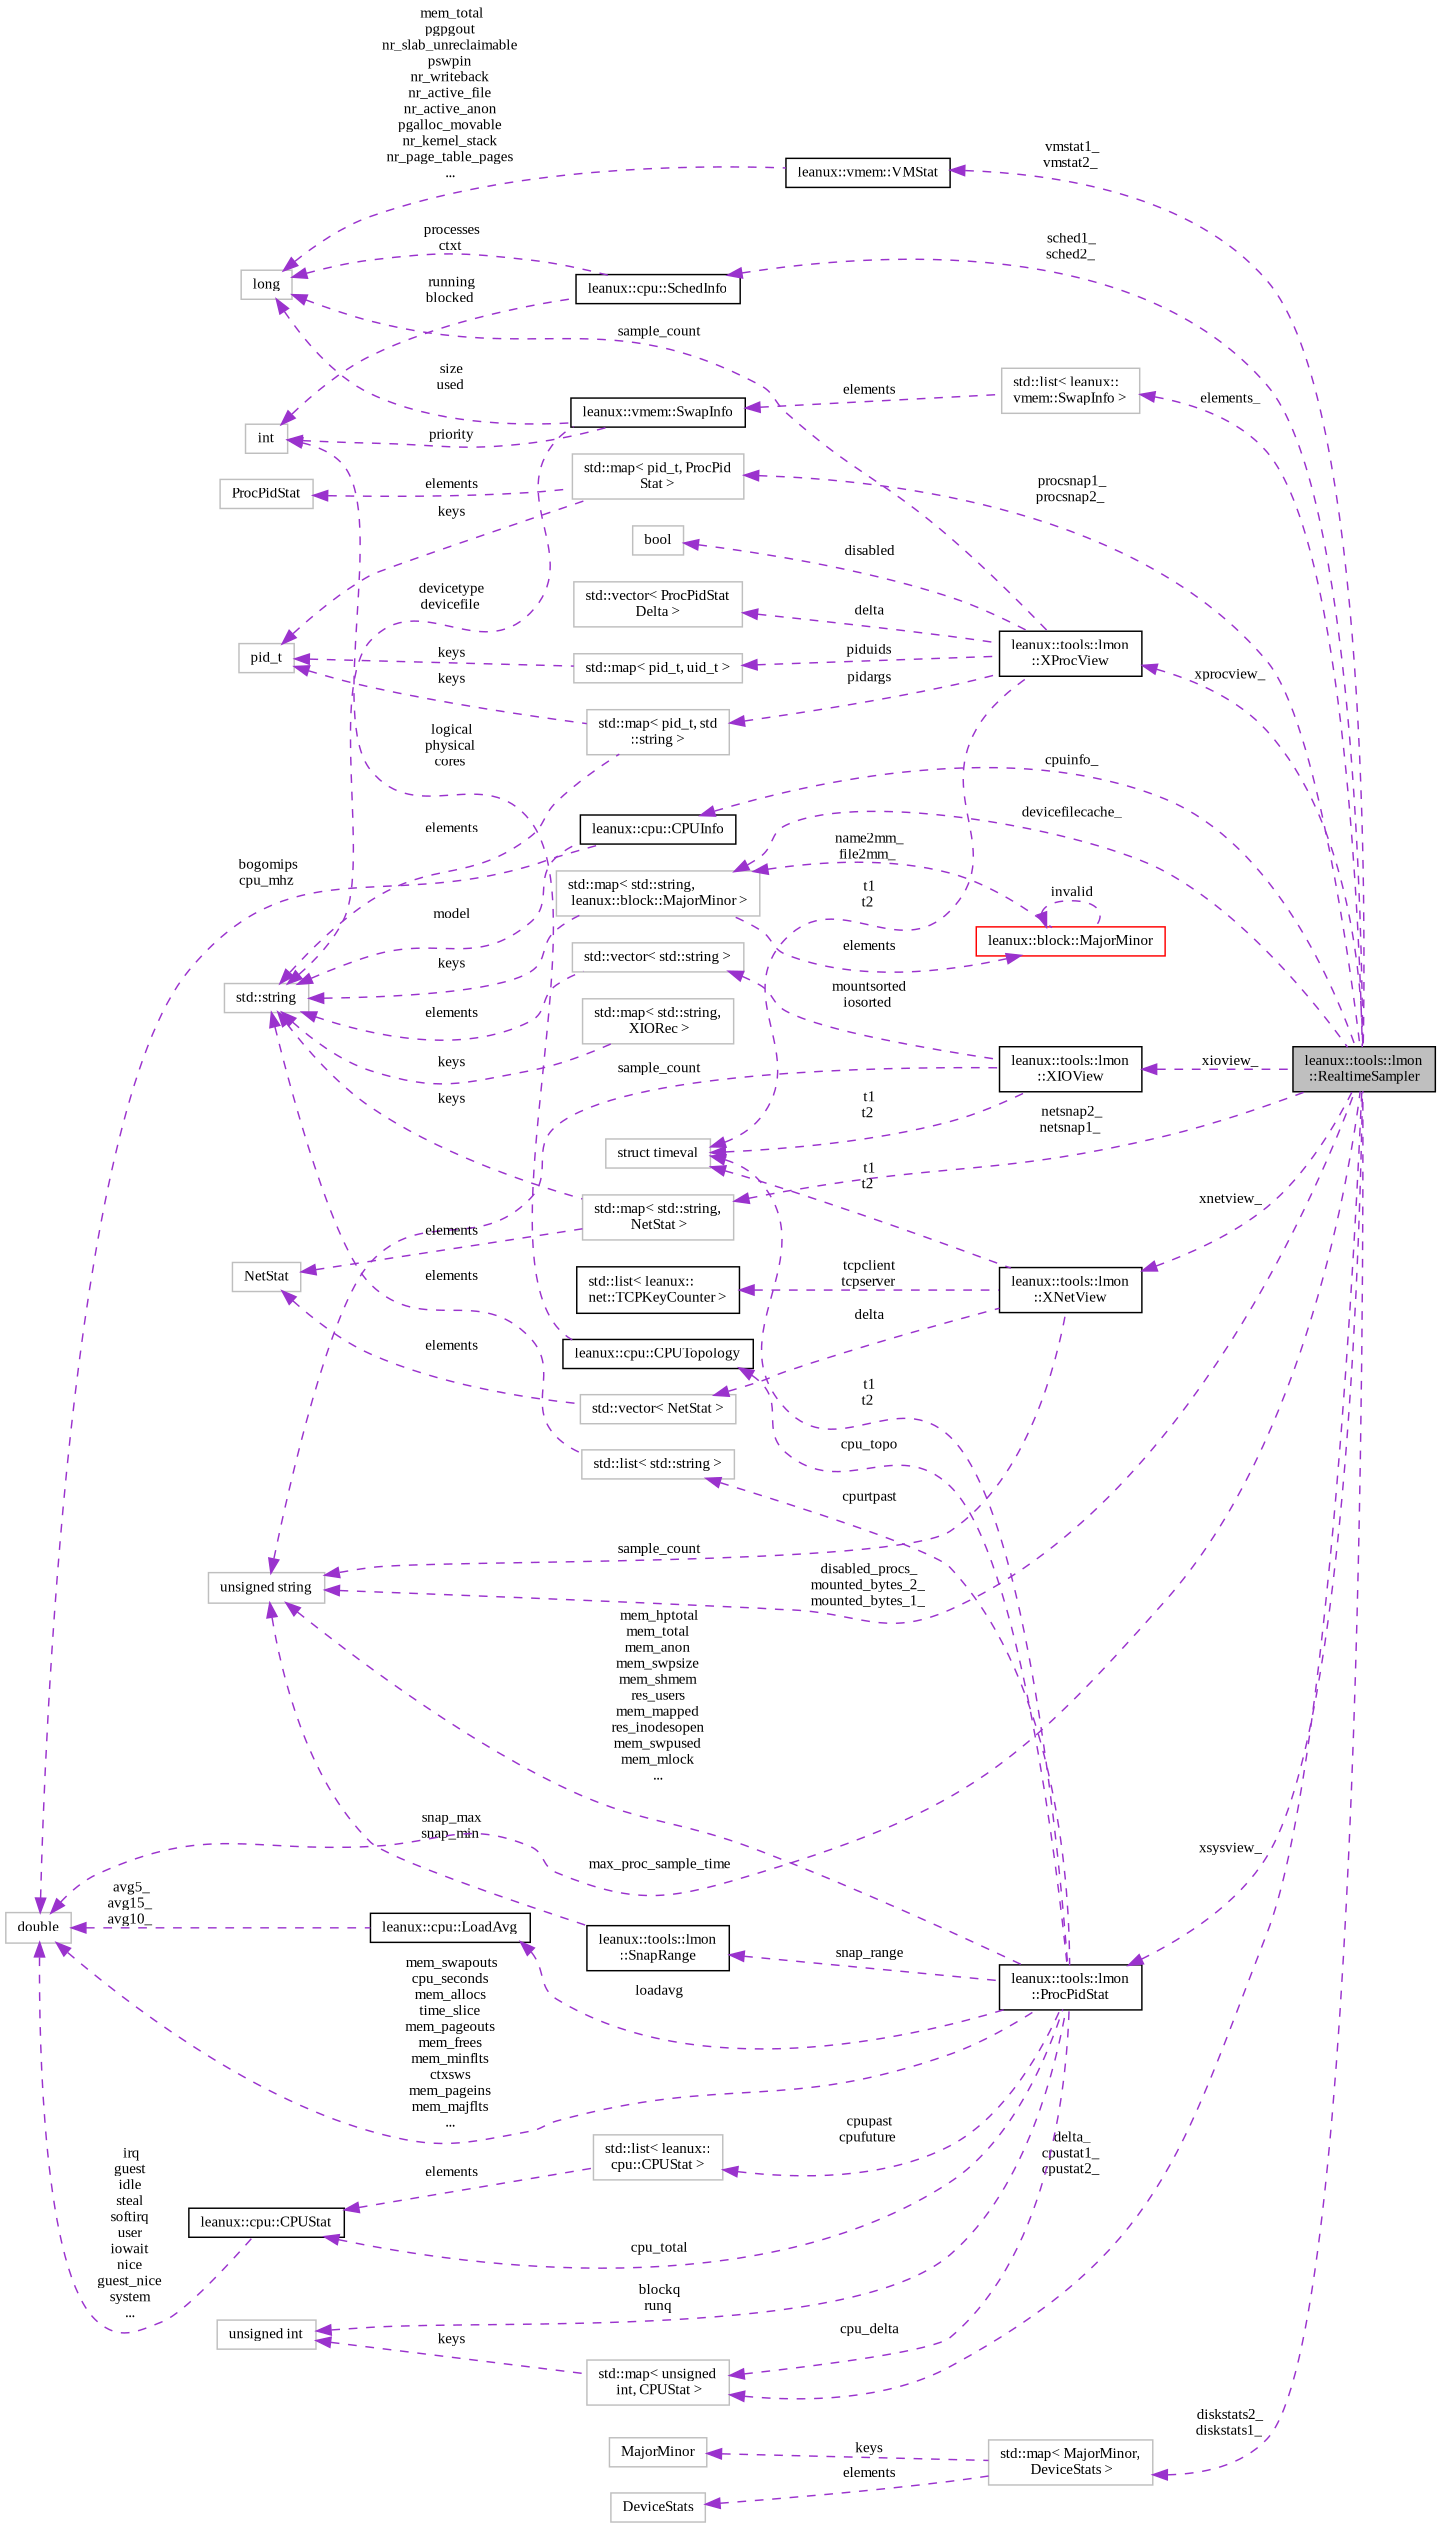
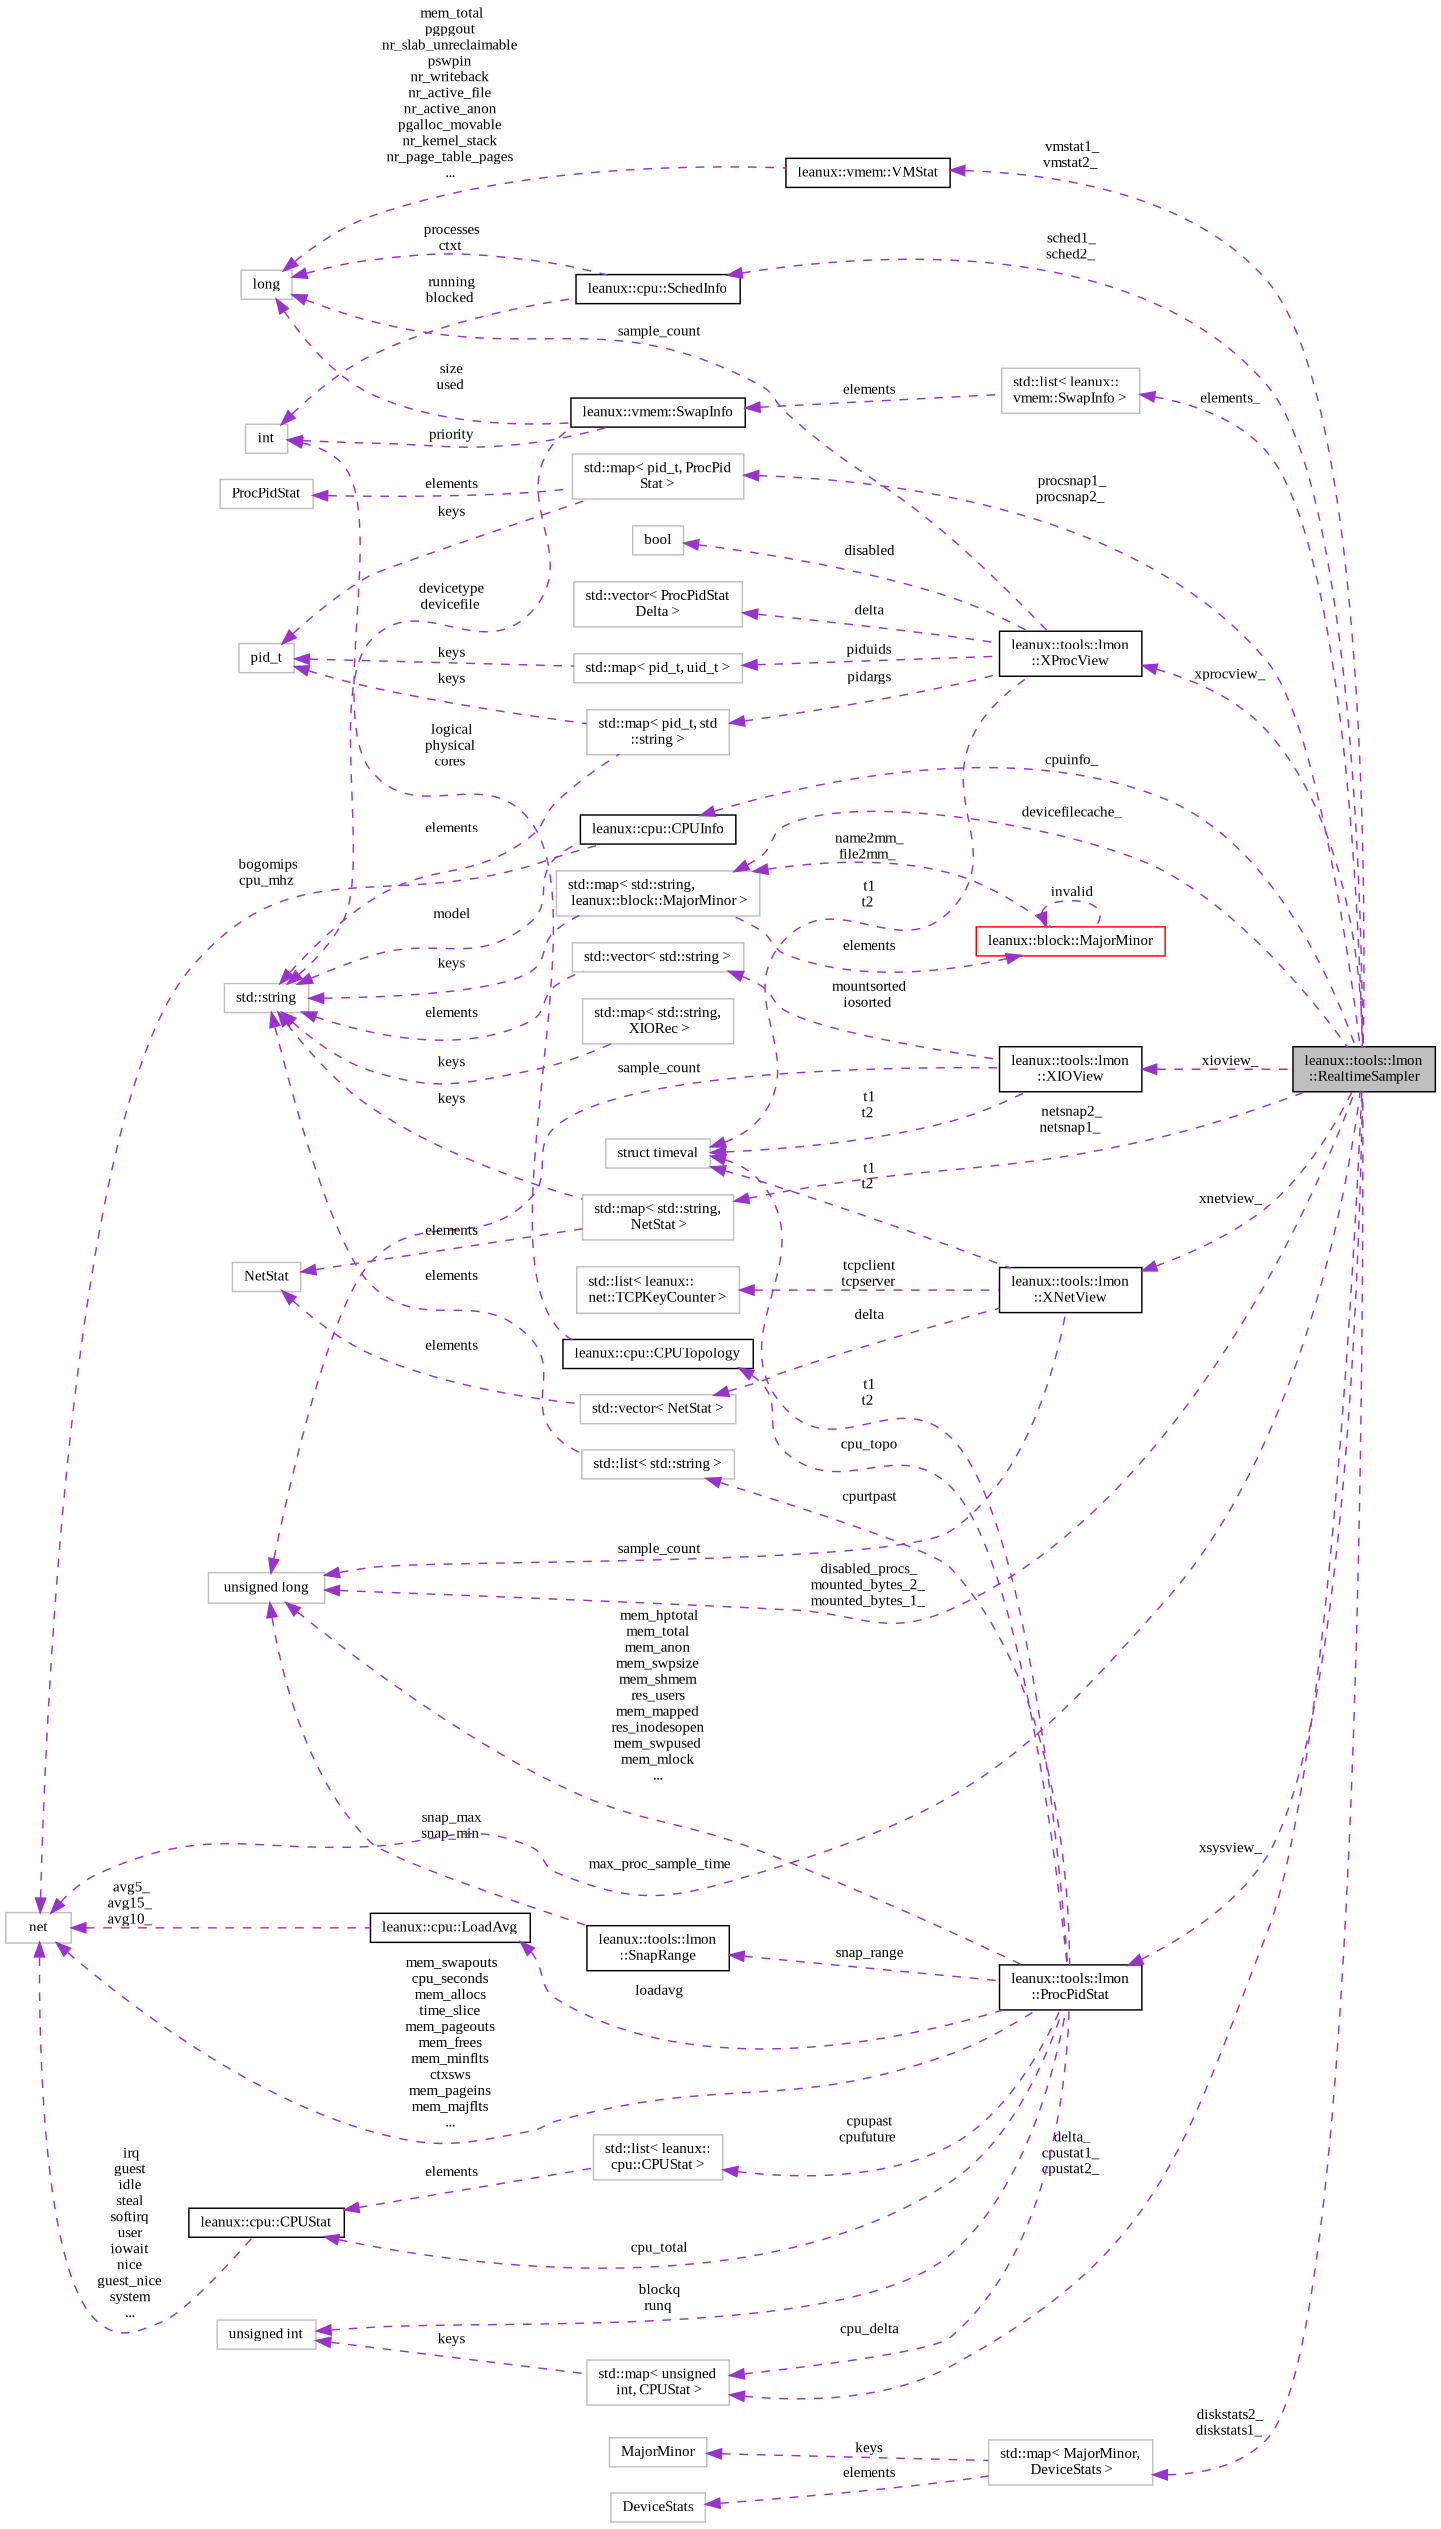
node "std::list< leanux:: net::TCPKeyCounter >": color black -> grey75
node "unsigned string": label "unsigned string" -> "unsigned long"
node "double": label "double" -> "net"
